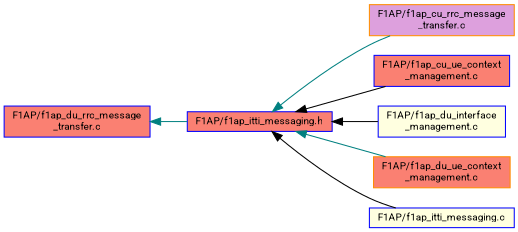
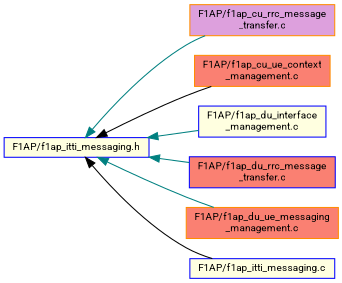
node "F1AP/f1ap_cu_ue_context _management.c": color blue -> darkorange
edge "F1AP/f1ap_itti_messaging.h" -> "F1AP/f1ap_du_rrc_message _transfer.c": reversed
node "F1AP/f1ap_itti_messaging.h": fillcolor salmon -> lightyellow
edge "F1AP/f1ap_du_interface _management.c" -> "F1AP/f1ap_itti_messaging.h": color black -> teal
node "F1AP/f1ap_du_ue_context _management.c": label "F1AP/f1ap_du_ue_context _management.c" -> "F1AP/f1ap_du_ue_messaging _management.c"
